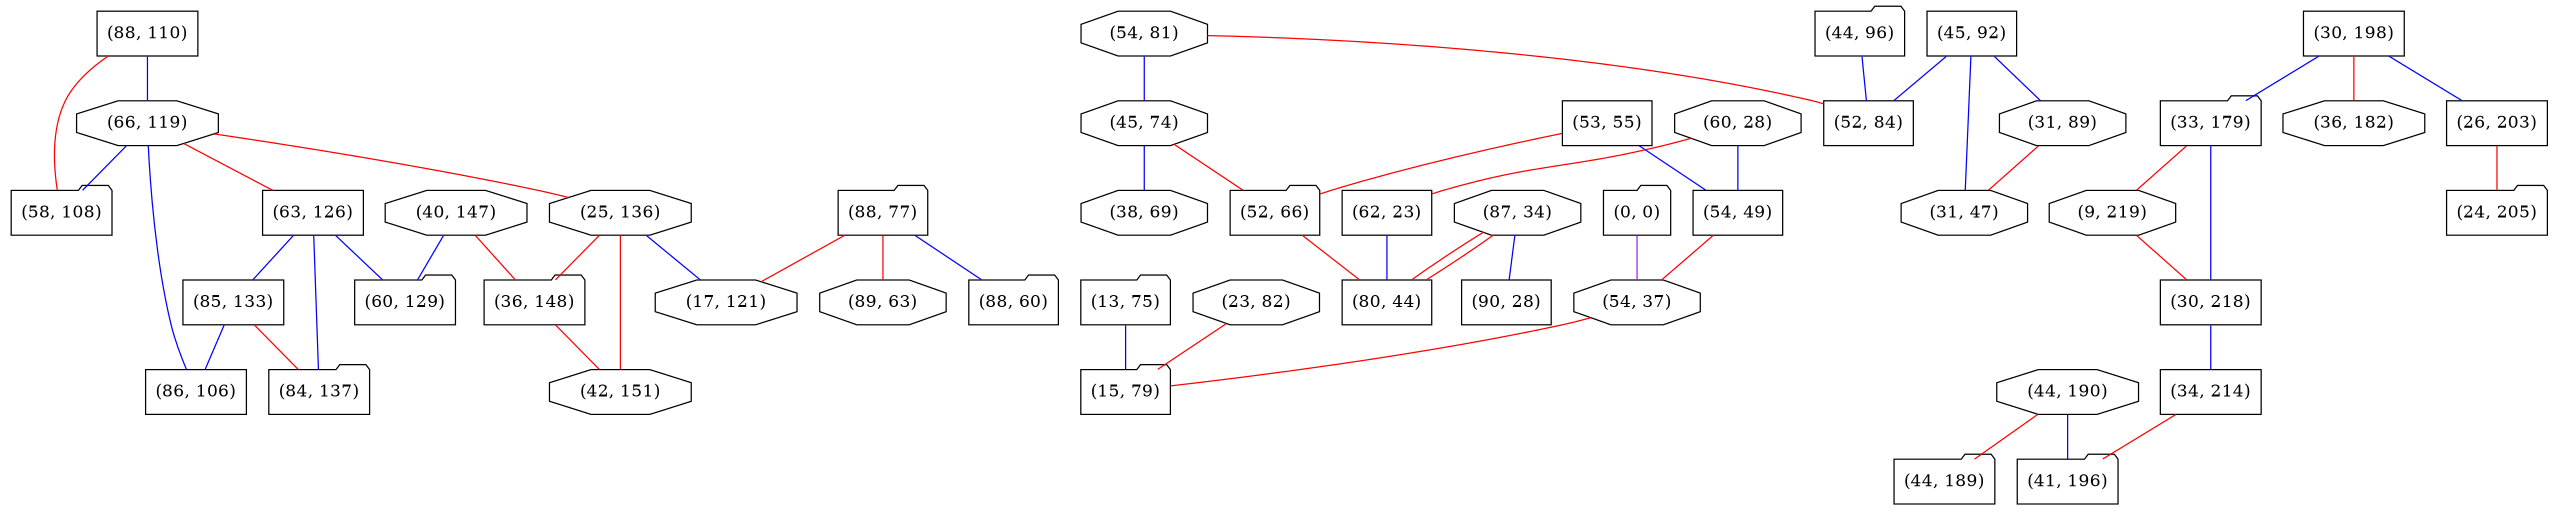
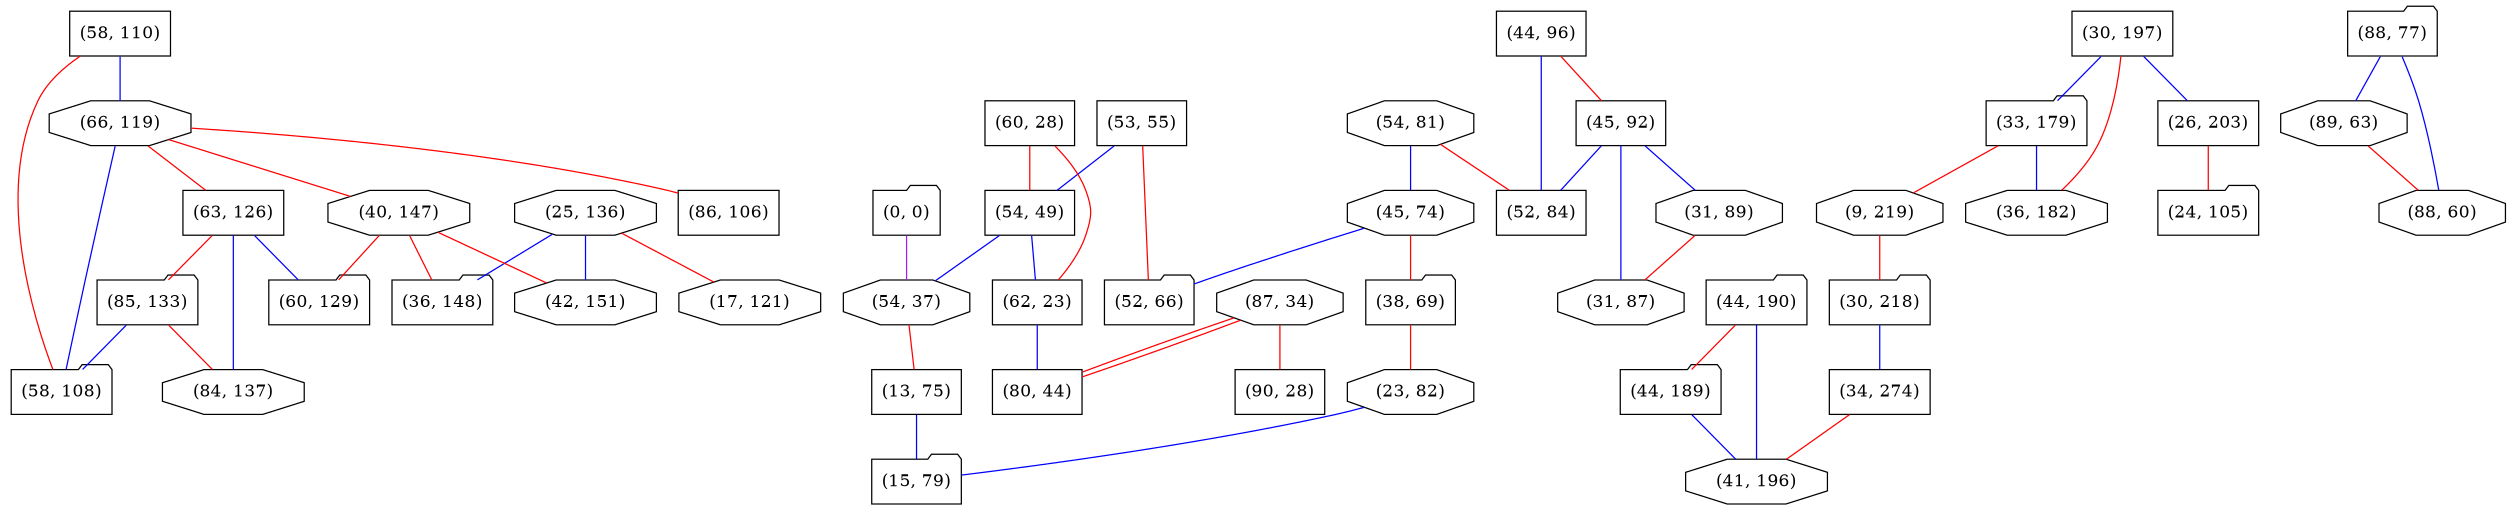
node "(88, 110)": label "(88, 110)" -> "(58, 110)"
node "(44, 96)": shape folder -> box
node "(30, 198)": label "(30, 198)" -> "(30, 197)"
edge "(44, 96)" -- "(45, 92)": added
node "(60, 28)": shape octagon -> box
edge "(66, 119)" -- "(25, 136)": now "(66, 119)" -- "(40, 147)"
edge "(45, 74)" -- "(52, 66)": color red -> blue
edge "(45, 74)" -- "(38, 69)": color blue -> red
edge "(60, 28)" -- "(54, 49)": color blue -> red
edge "(89, 63)" -- "(88, 60)": added
node "(38, 69)": shape octagon -> folder
node "(31, 47)": label "(31, 47)" -> "(31, 87)"
edge "(33, 179)" -- "(30, 218)": now "(33, 179)" -- "(36, 182)"
node "(24, 205)": label "(24, 205)" -> "(24, 105)"
edge "(63, 126)" -- "(85, 133)": color blue -> red
edge "(40, 147)" -- "(60, 129)": color blue -> red
edge "(25, 136)" -- "(36, 148)": color red -> blue
edge "(25, 136)" -- "(17, 121)": color blue -> red
edge "(88, 77)" -- "(17, 121)": removed
edge "(88, 77)" -- "(89, 63)": color red -> blue
edge "(54, 49)" -- "(62, 23)": added
edge "(52, 66)" -- "(80, 44)": removed
edge "(87, 34)" -- "(90, 28)": color blue -> red
edge "(54, 49)" -- "(54, 37)": color red -> blue
edge "(66, 119)" -- "(86, 106)": color blue -> red
node "(85, 133)": shape box -> folder
edge "(25, 136)" -- "(42, 151)": color red -> blue
node "(88, 60)": shape folder -> octagon
node "(13, 75)": shape folder -> box
node "(30, 218)": shape box -> folder
edge "(23, 82)" -- "(15, 79)": color red -> blue
edge "(85, 133)" -- "(86, 106)": now "(85, 133)" -- "(58, 108)"
edge "(36, 148)" -- "(42, 151)": now "(40, 147)" -- "(42, 151)"
edge "(38, 69)" -- "(23, 82)": added
edge "(54, 37)" -- "(15, 79)": now "(54, 37)" -- "(13, 75)"
node "(84, 137)": shape folder -> octagon
node "(44, 190)": shape octagon -> folder
node "(34, 214)": label "(34, 214)" -> "(34, 274)"
edge "(44, 189)" -- "(41, 196)": added
node "(41, 196)": shape folder -> octagon
